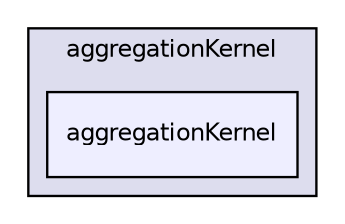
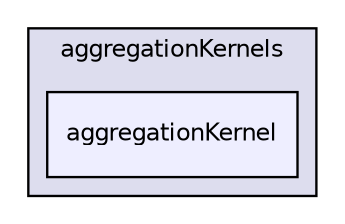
cluster "aggregationKernel": label "aggregationKernel" -> "aggregationKernels"
